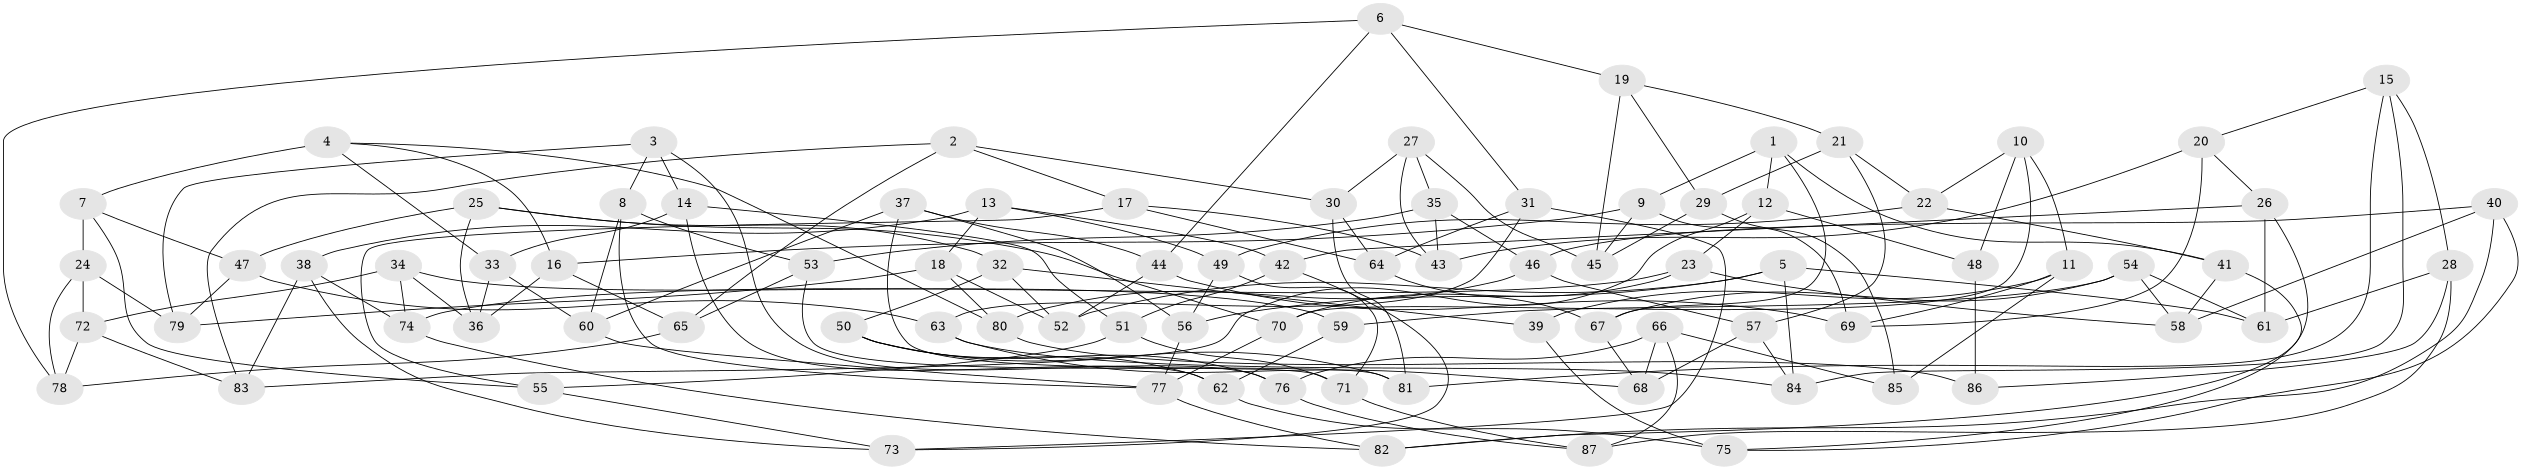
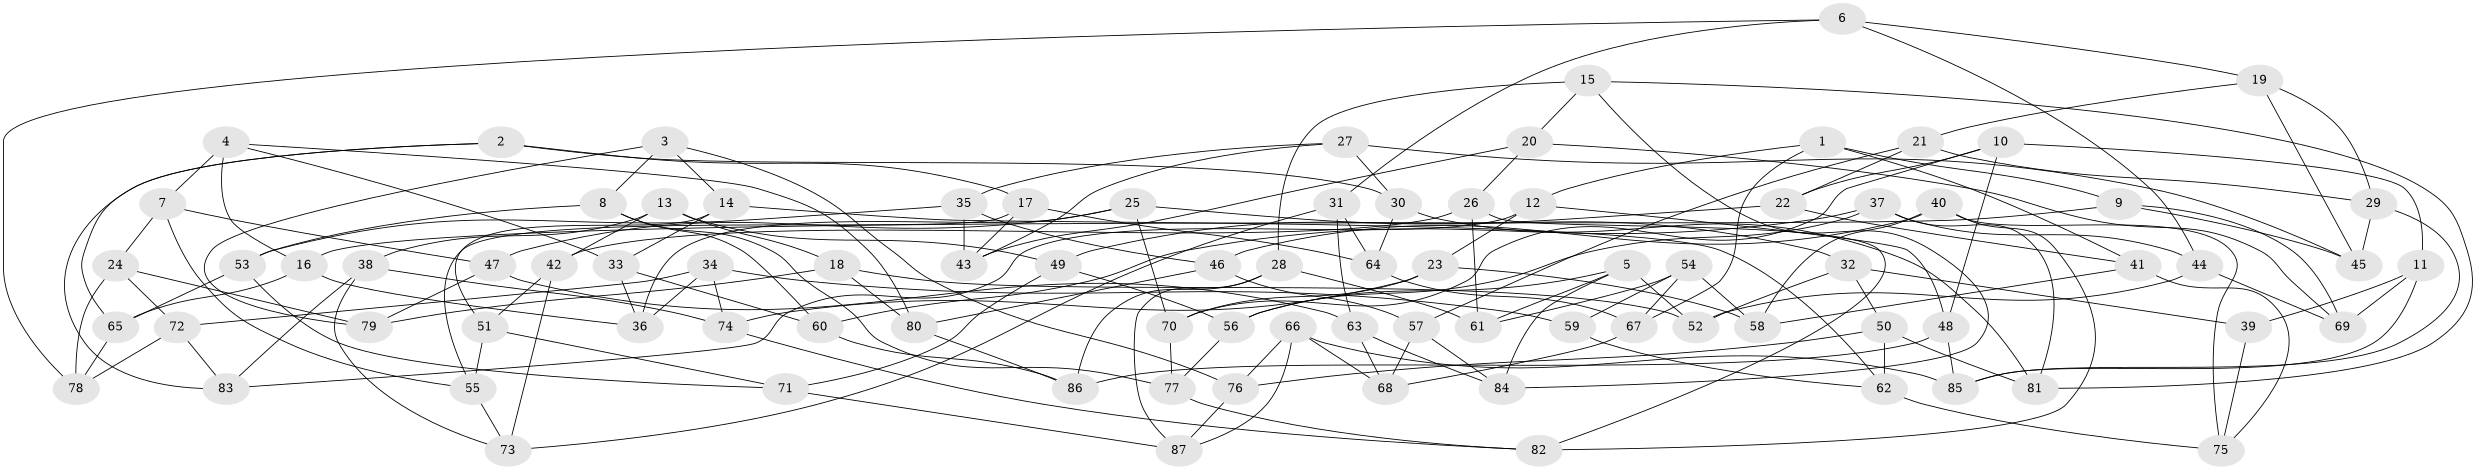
edge "60" -- "77": now "60" -- "86"
edge "48" -- "85": added
